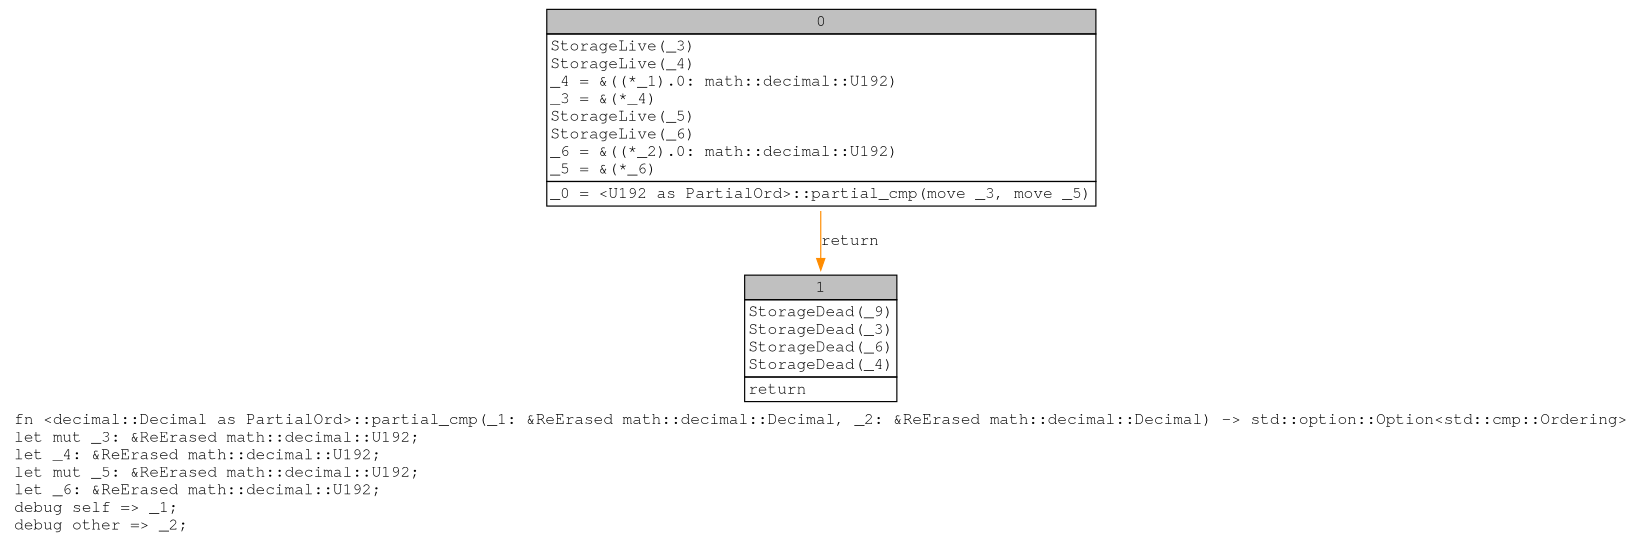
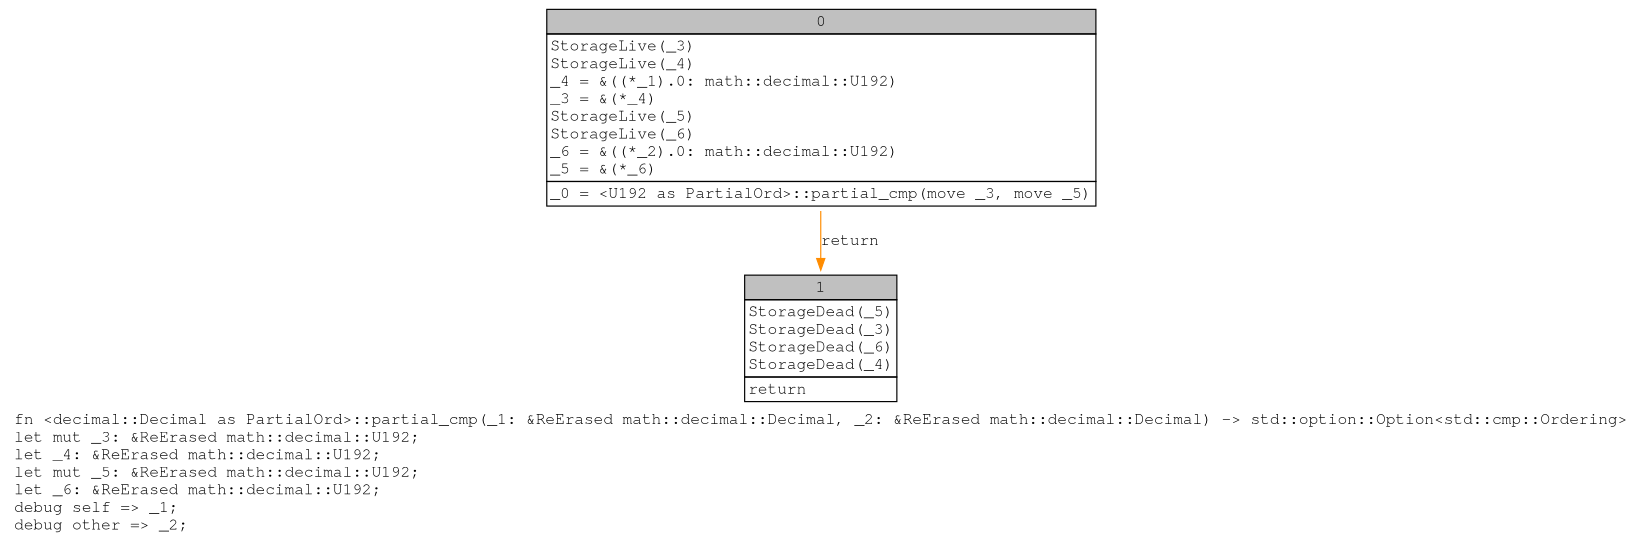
node "1": text "StorageDead(_9)" -> "StorageDead(_5)"
